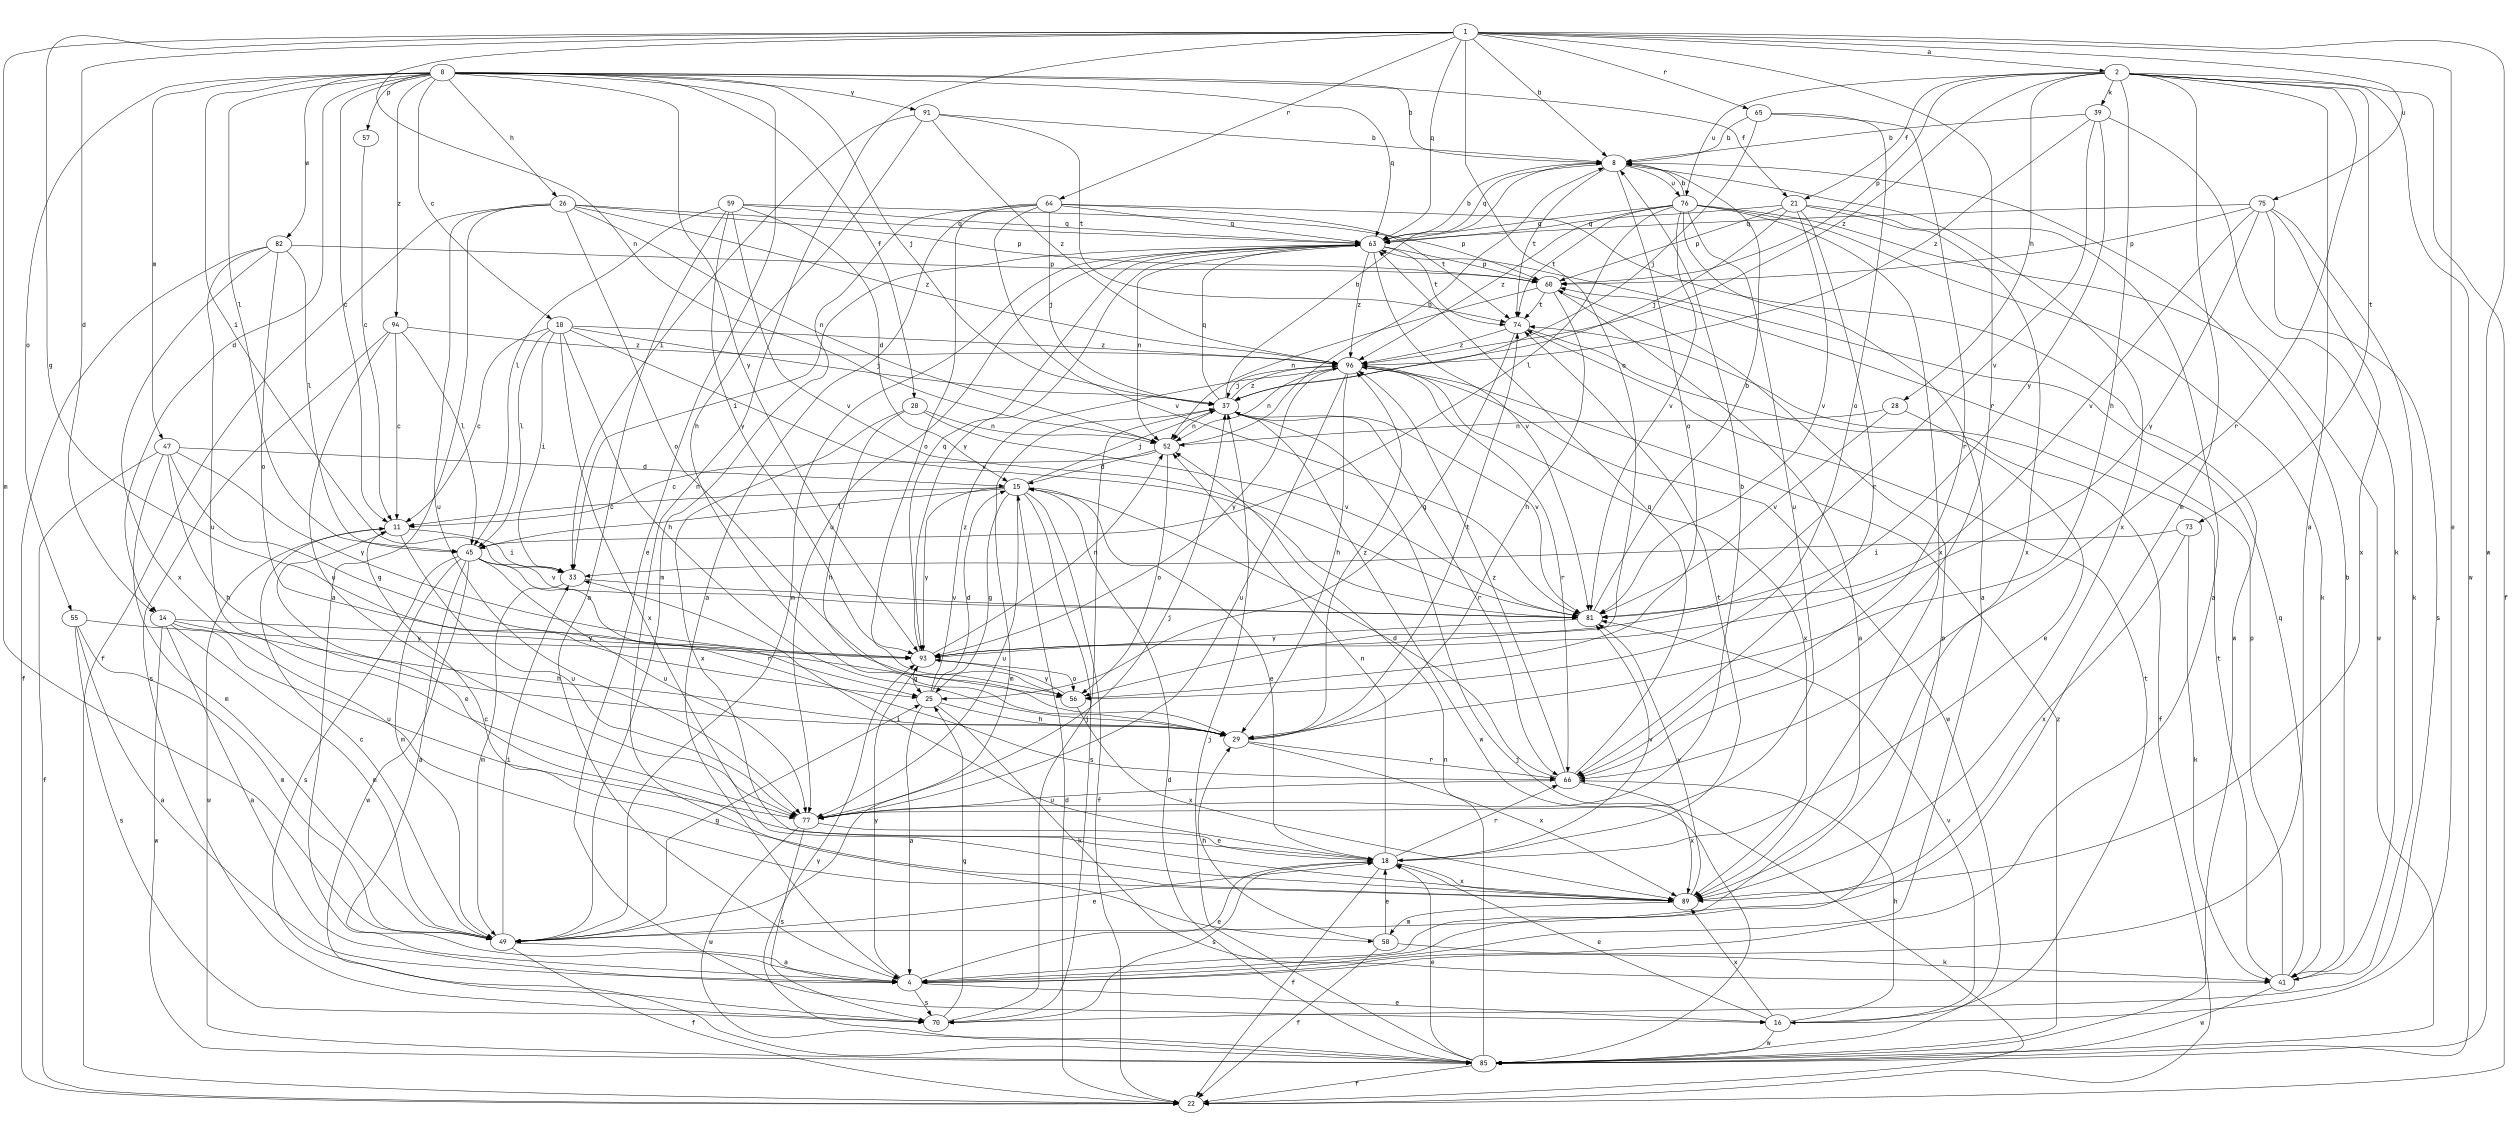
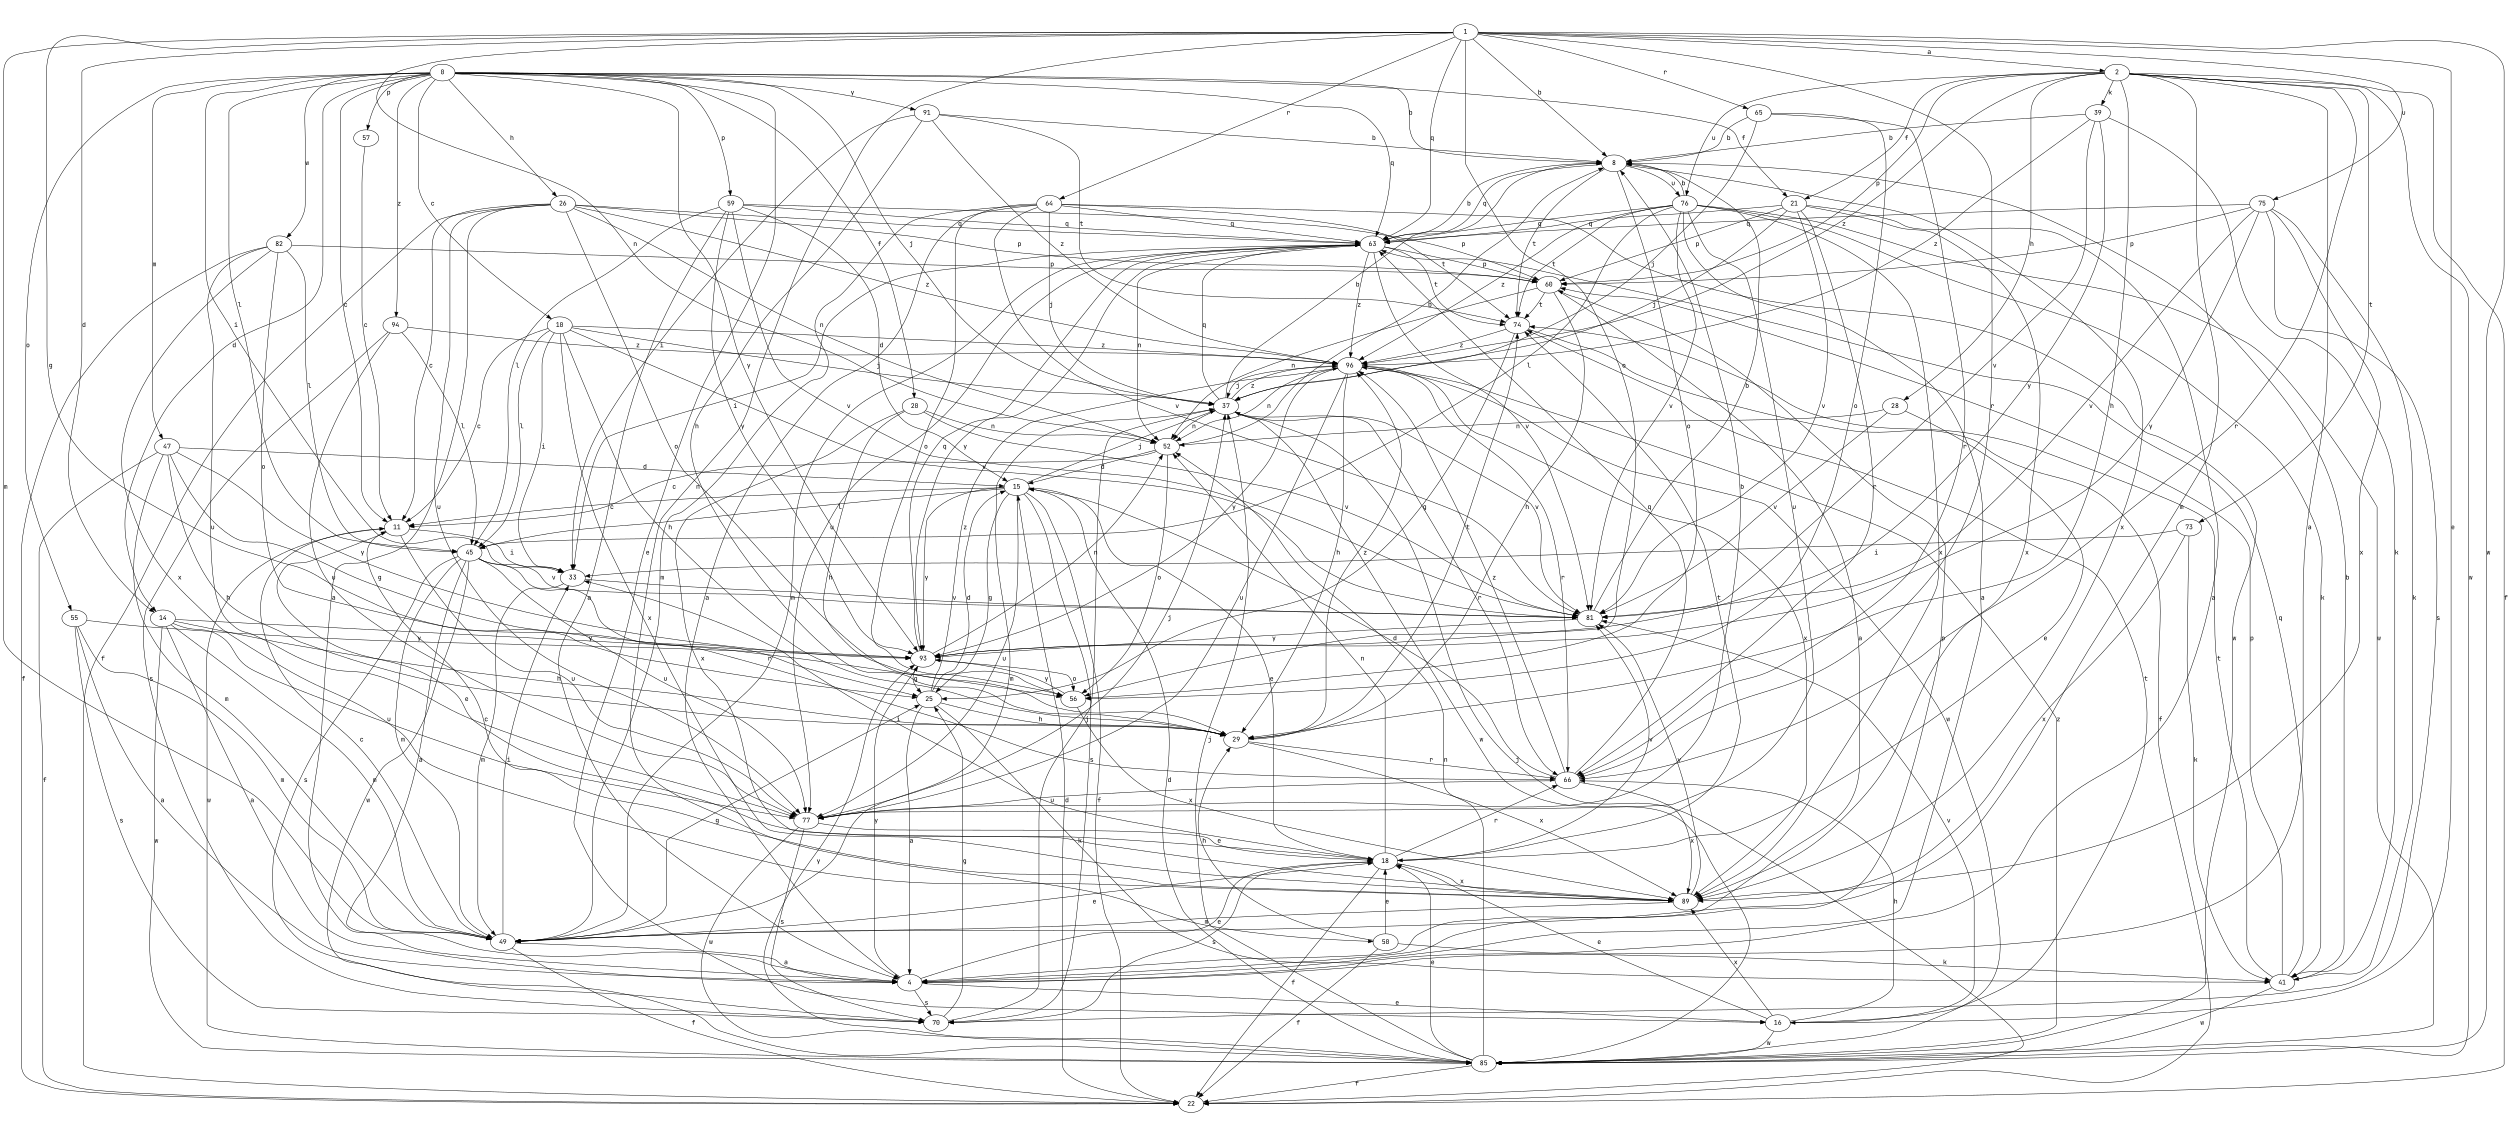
edge "0" -> "59": added, label "p"
edge "94" -> "11": now "26" -> "11"
edge "89" -> "50": now "89" -> "49"
